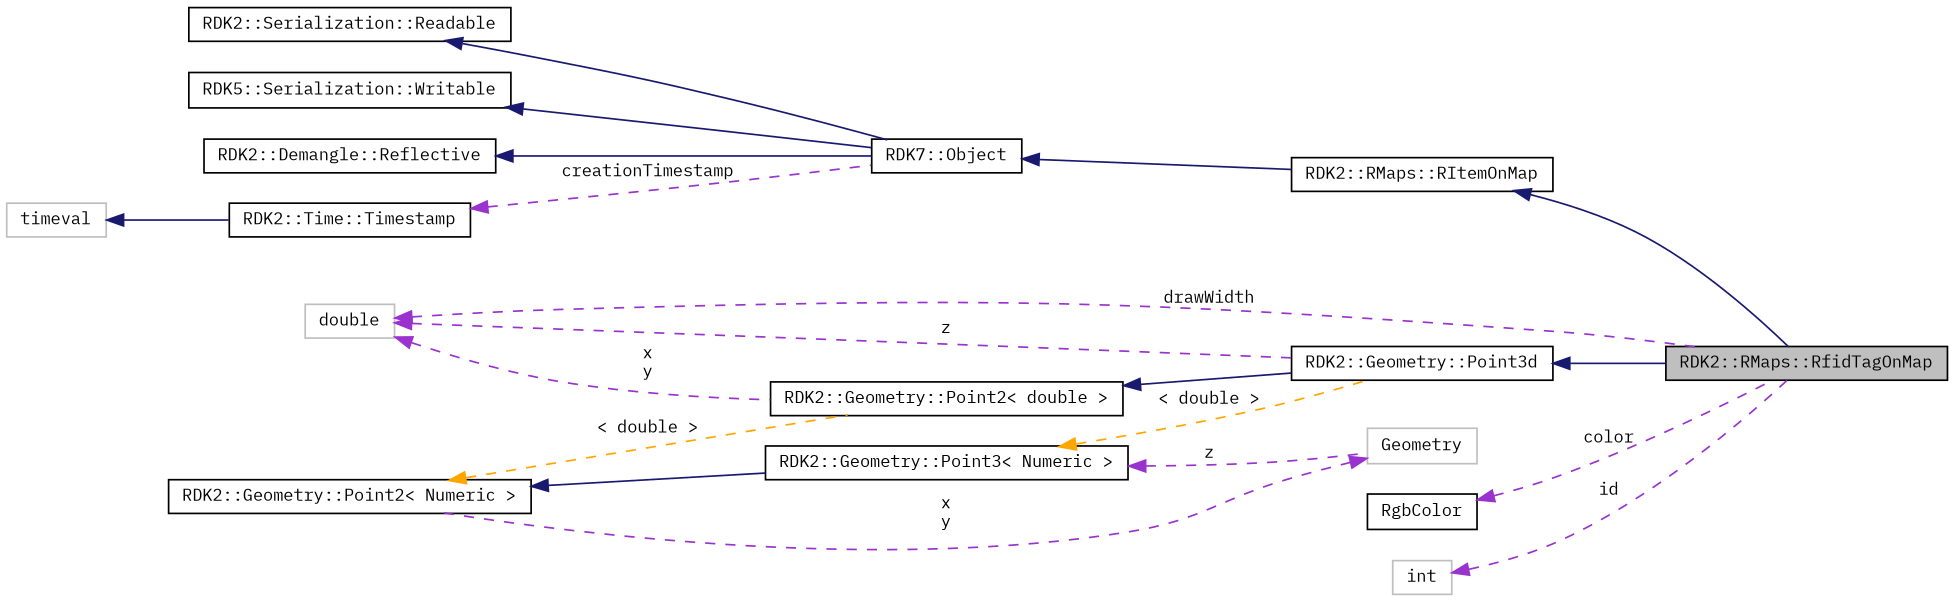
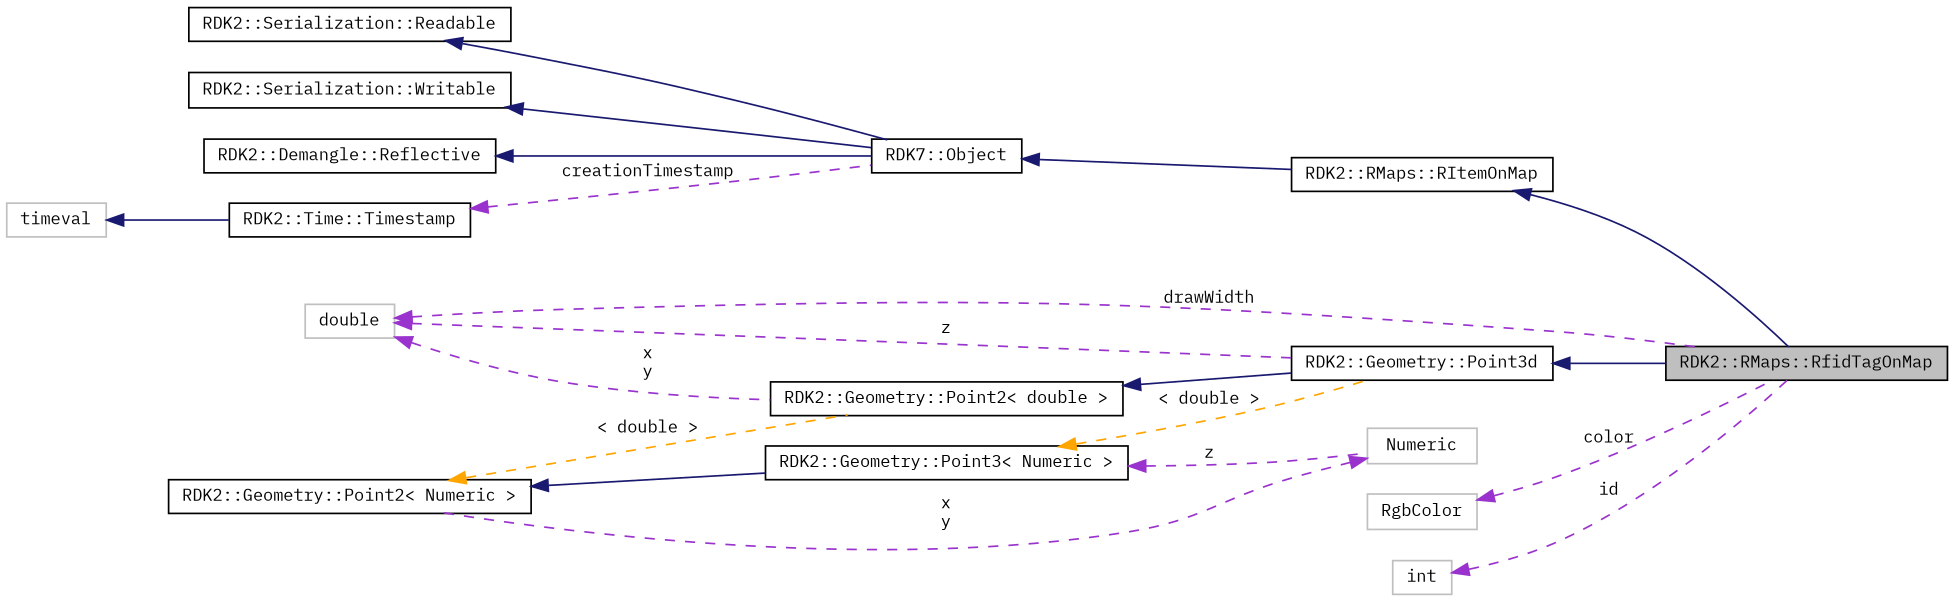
node "RDK5::Serialization::Writable": label "RDK5::Serialization::Writable" -> "RDK2::Serialization::Writable"
node "Geometry": label "Geometry" -> "Numeric"
node "RgbColor": color black -> grey75
